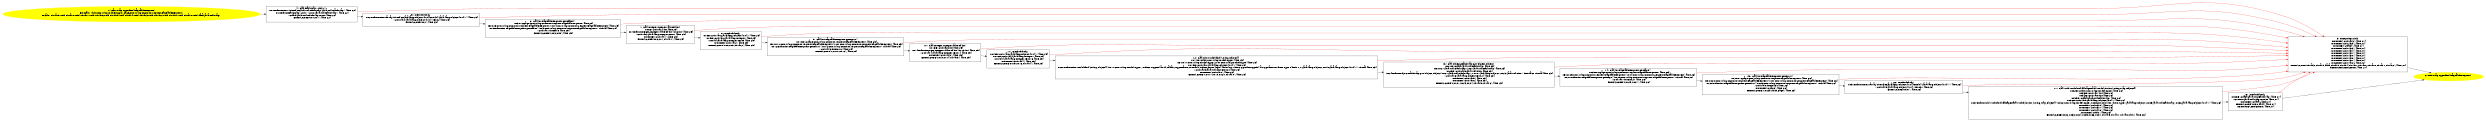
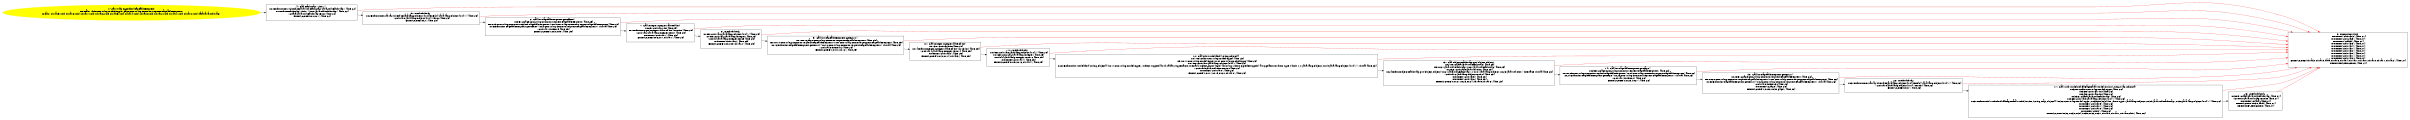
node "2: Exit Map Type.find(PageableRequest)": removed
